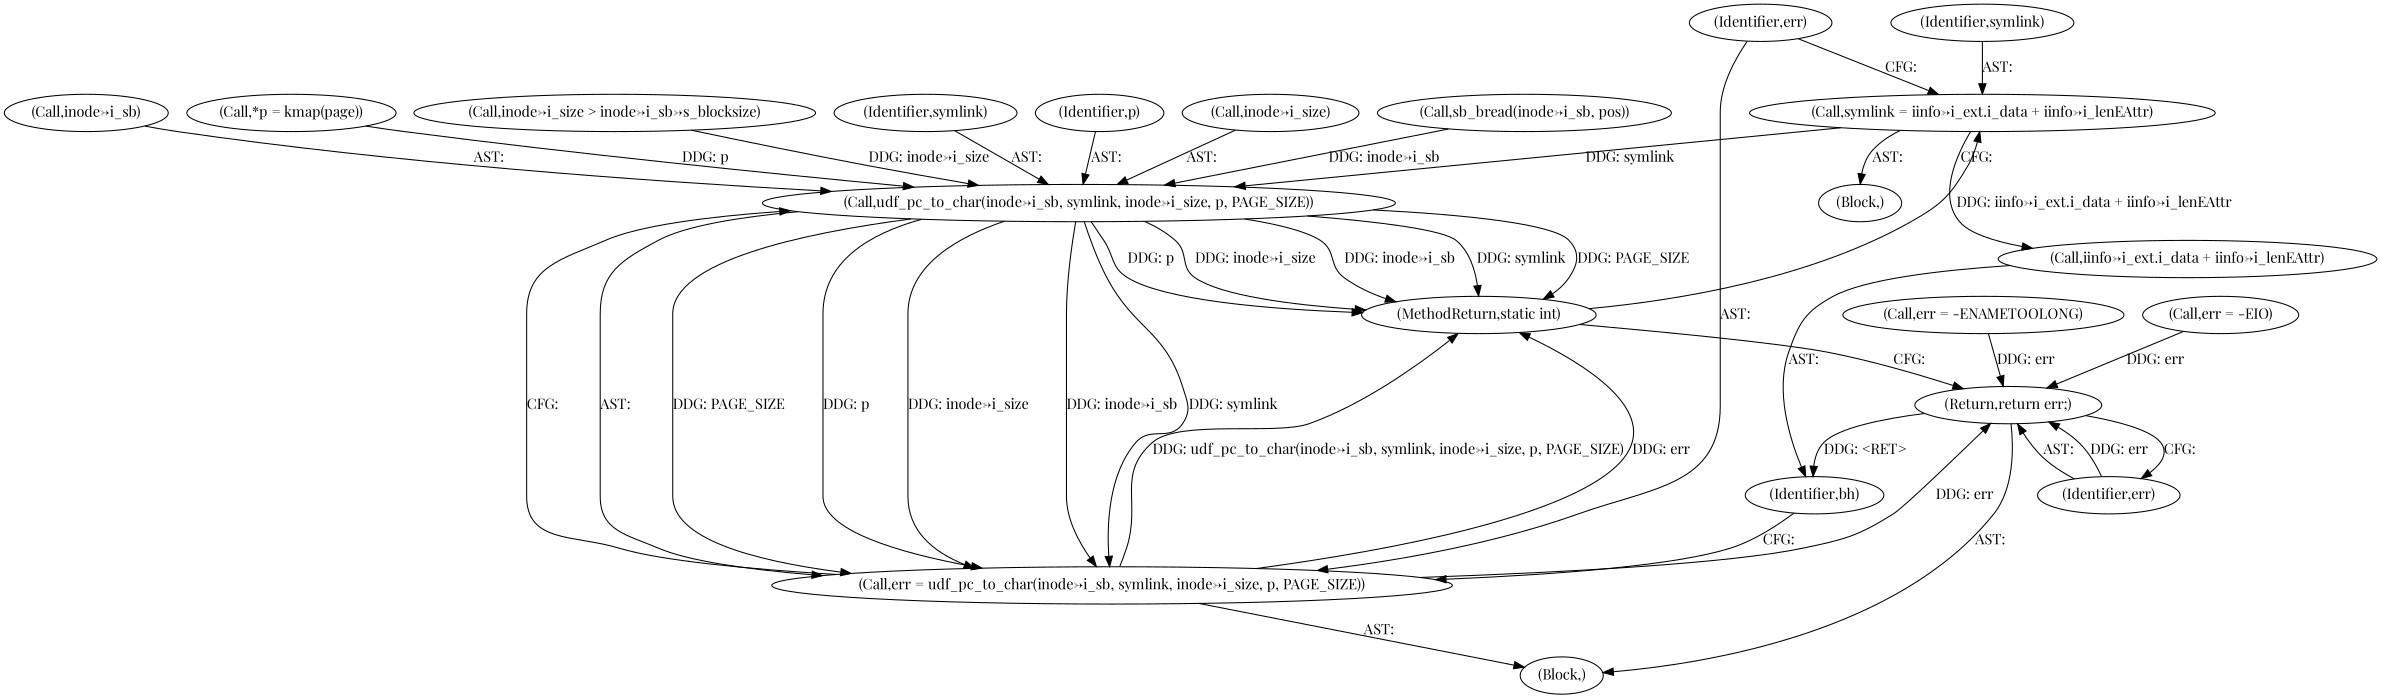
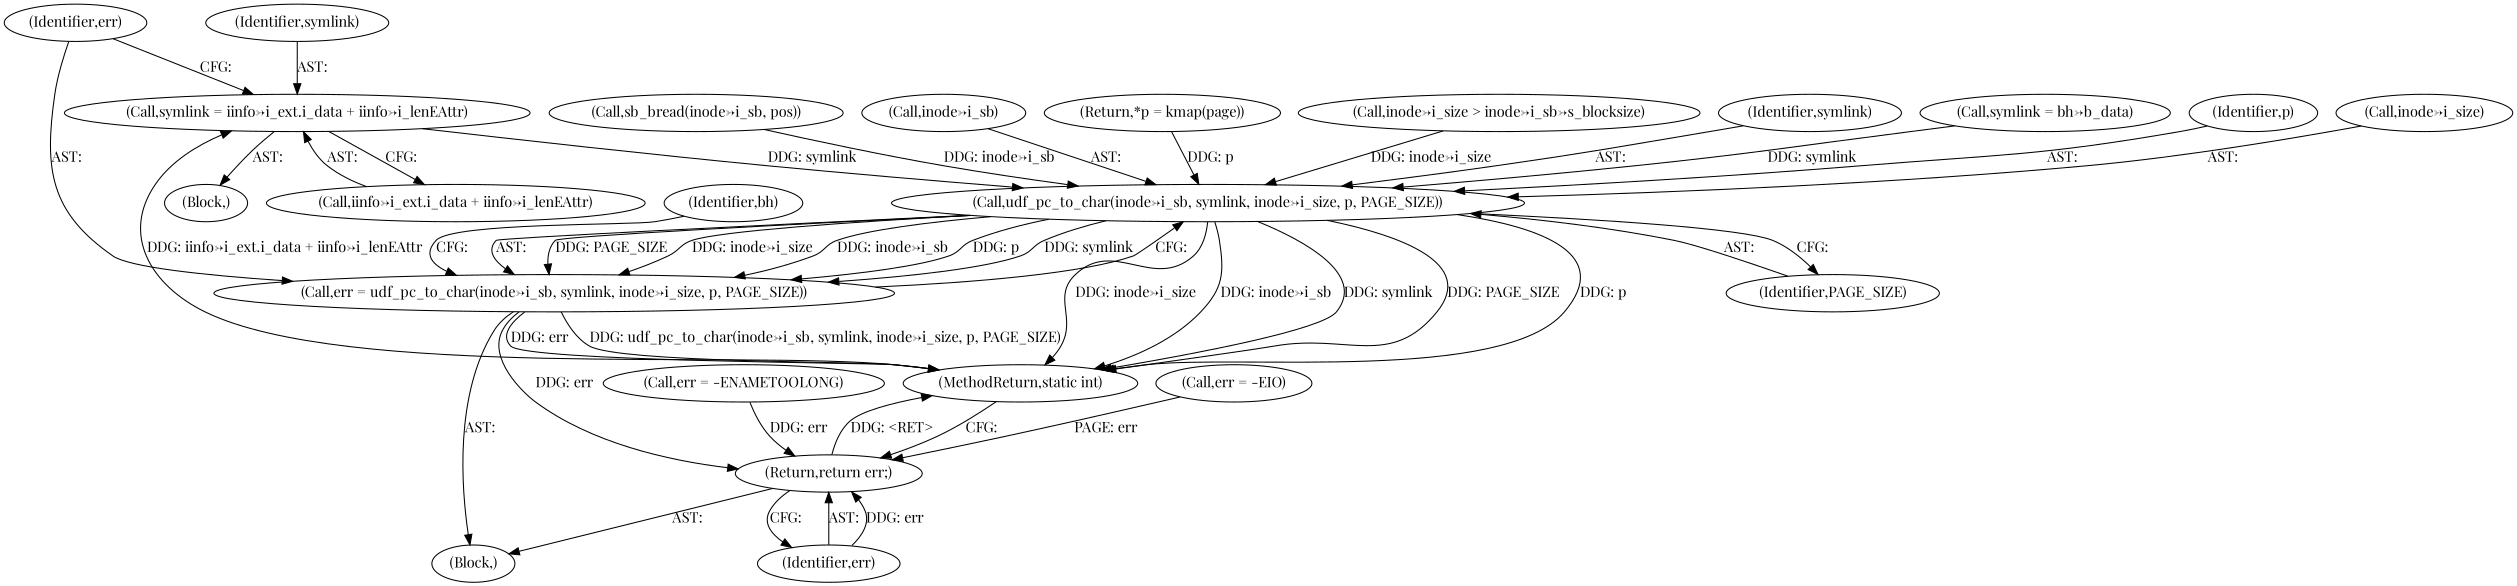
node "(Call,*p = kmap(page))": label "(Call,*p = kmap(page))" -> "(Return,*p = kmap(page))"
node "(Call,symlink = bh->b_data)": added
node "(Identifier,PAGE_SIZE)": added
edge "(Call,iinfo->i_ext.i_data + iinfo->i_lenEAttr)" -> "(Identifier,bh)": now "(Call,iinfo->i_ext.i_data + iinfo->i_lenEAttr)" -> "(Call,symlink = iinfo->i_ext.i_data + iinfo->i_lenEAttr)"
edge "(Call,err = -EIO)" -> "(Return,return err;)": label "DDG: err" -> "PAGE: err"
edge "(Return,return err;)" -> "(Identifier,bh)": now "(Return,return err;)" -> "(MethodReturn,static int)"
